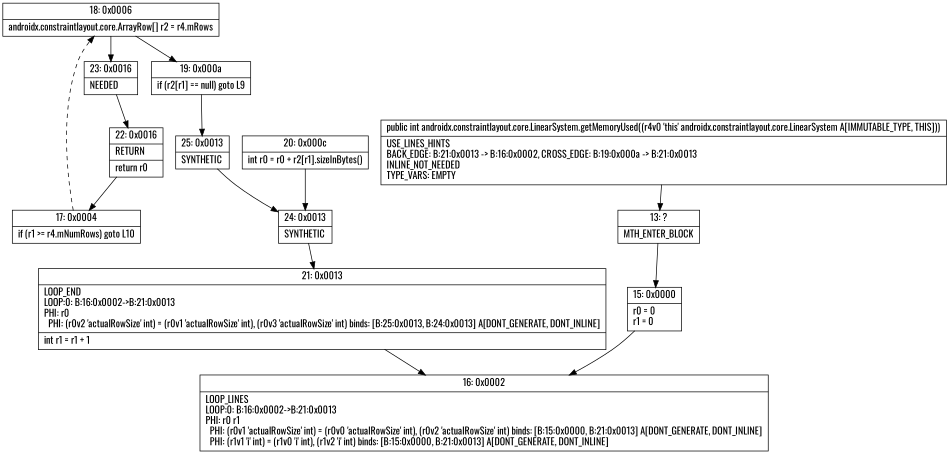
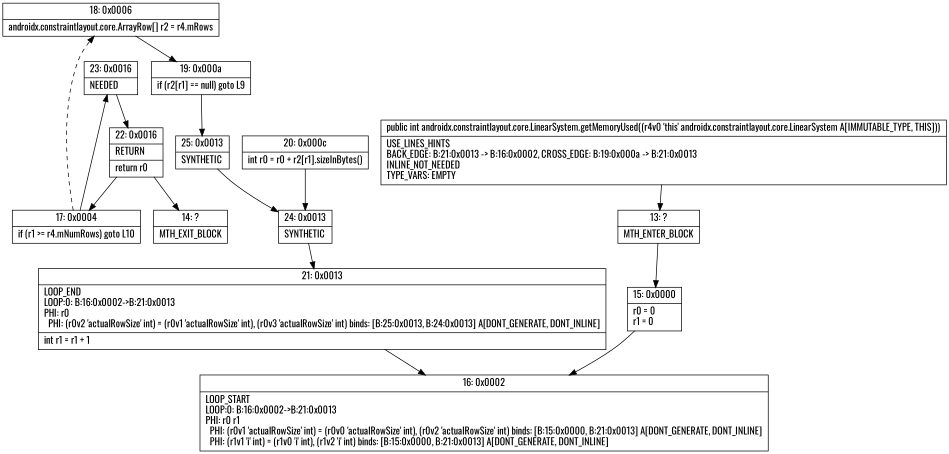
edge "18: 0x0006" -> "23: 0x0016": now "17: 0x0004" -> "23: 0x0016"
node "14: ?": added
node "16: 0x0002": text "LOOP_LINES" -> "LOOP_START"
